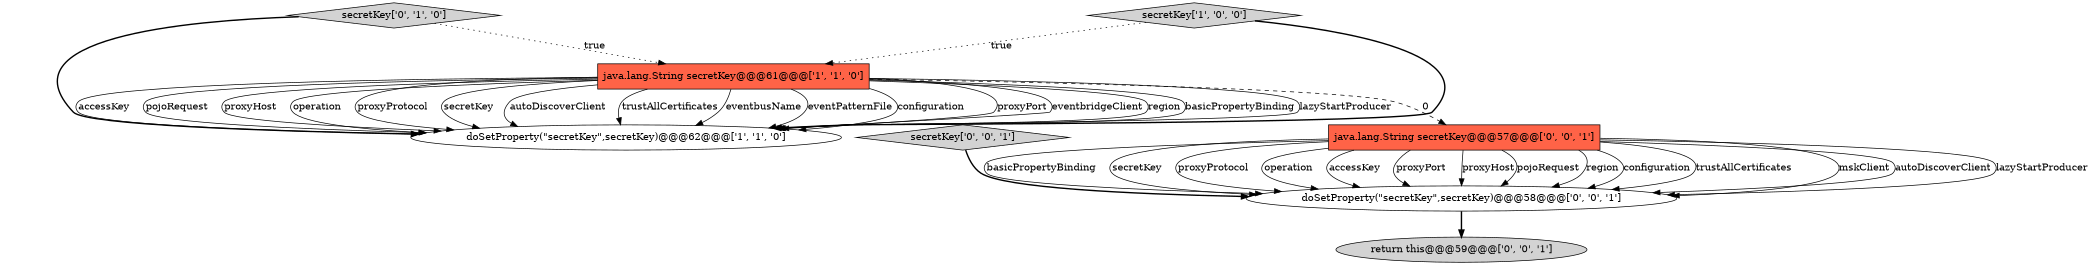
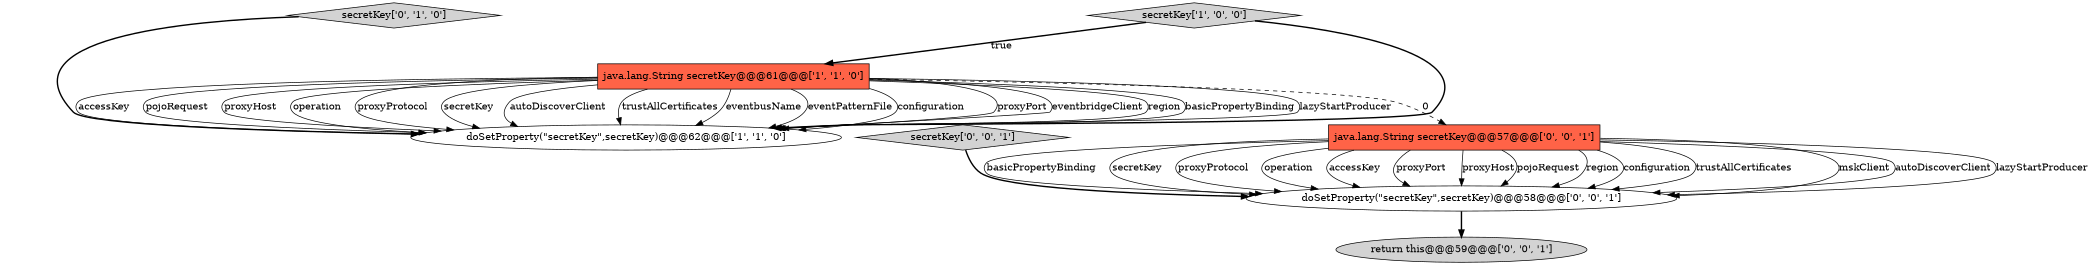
edge "secretKey['0', '1', '0']" -> "java.lang.String secretKey@@@61@@@['1', '1', '0']": removed, label "true"
edge "secretKey['1', '0', '0']" -> "java.lang.String secretKey@@@61@@@['1', '1', '0']": style dotted -> bold
